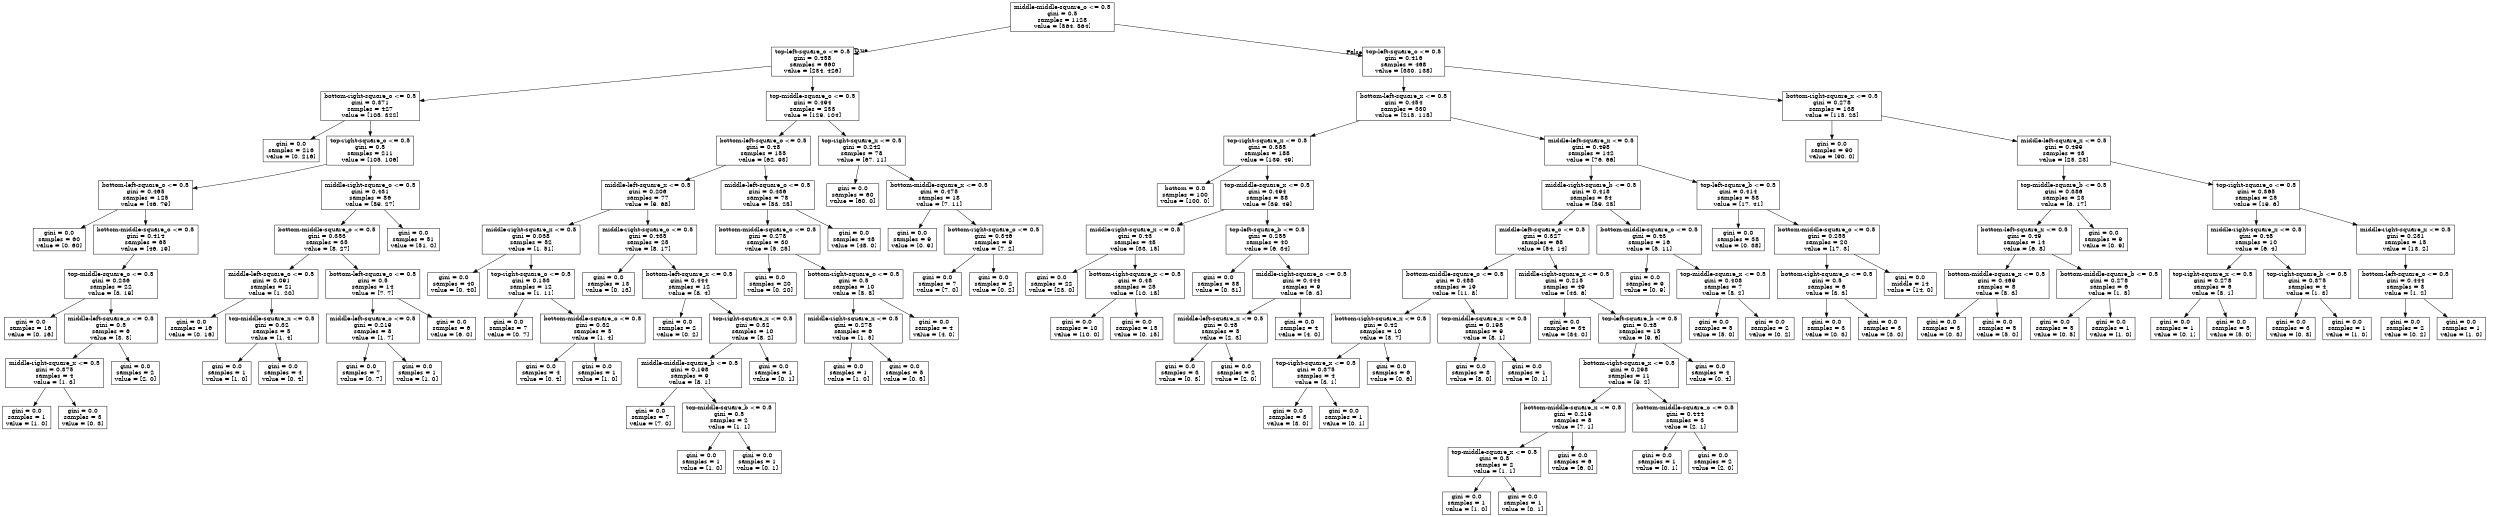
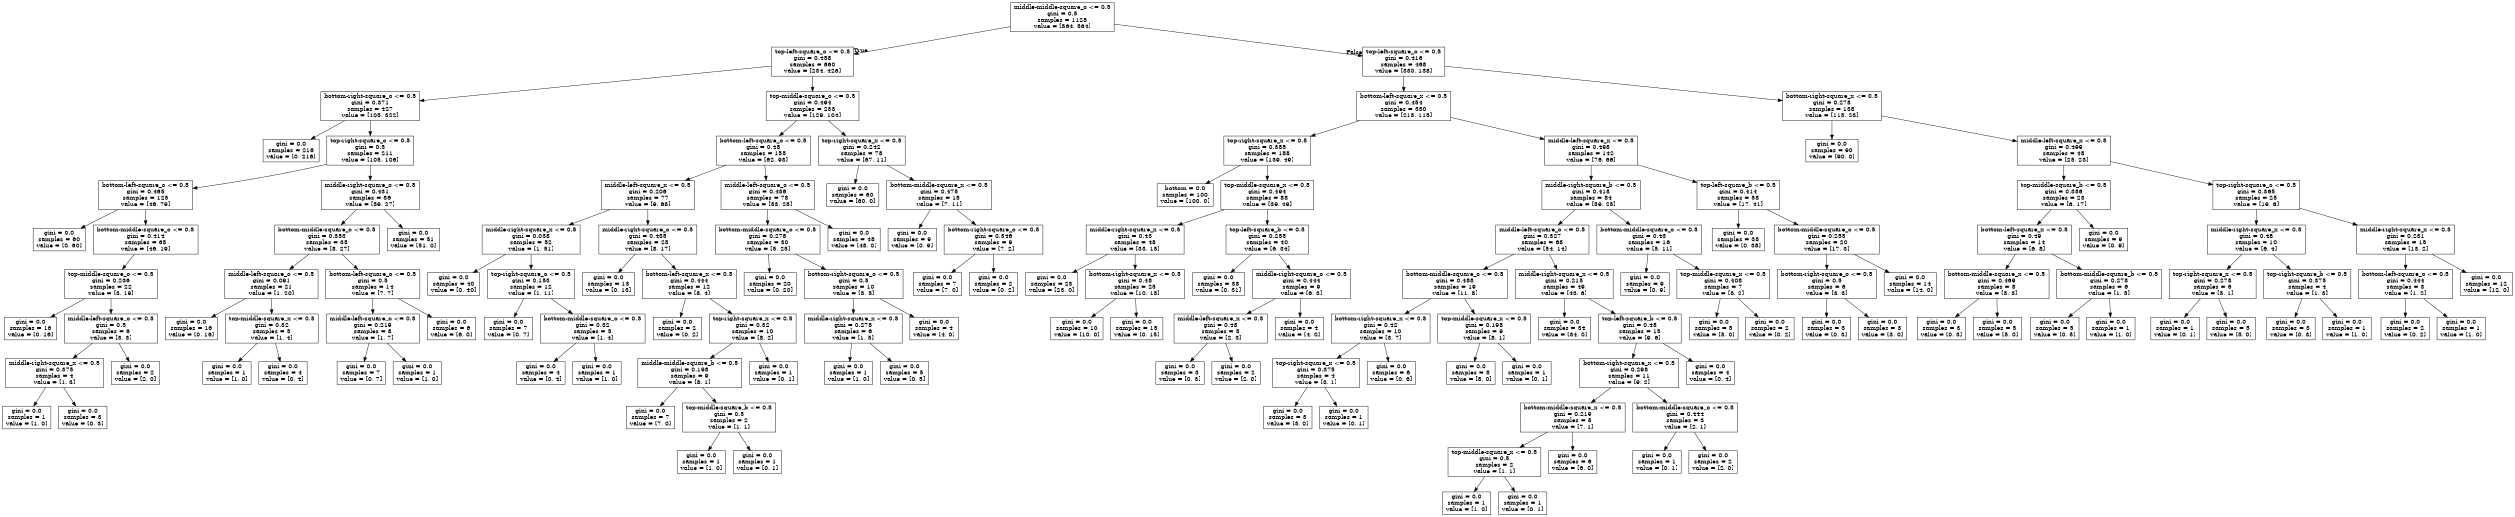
node "gini = 0.0 samples = 22 value = [23, 0]": label "gini = 0.0 samples = 22 value = [23, 0]" -> "gini = 0.0 samples = 23 value = [23, 0]"
node "gini = 0.0 middle = 14 value = [14, 0]": label "gini = 0.0 middle = 14 value = [14, 0]" -> "gini = 0.0 samples = 14 value = [14, 0]"
node "gini = 0.0 samples = 12 value = [12, 0]": added
